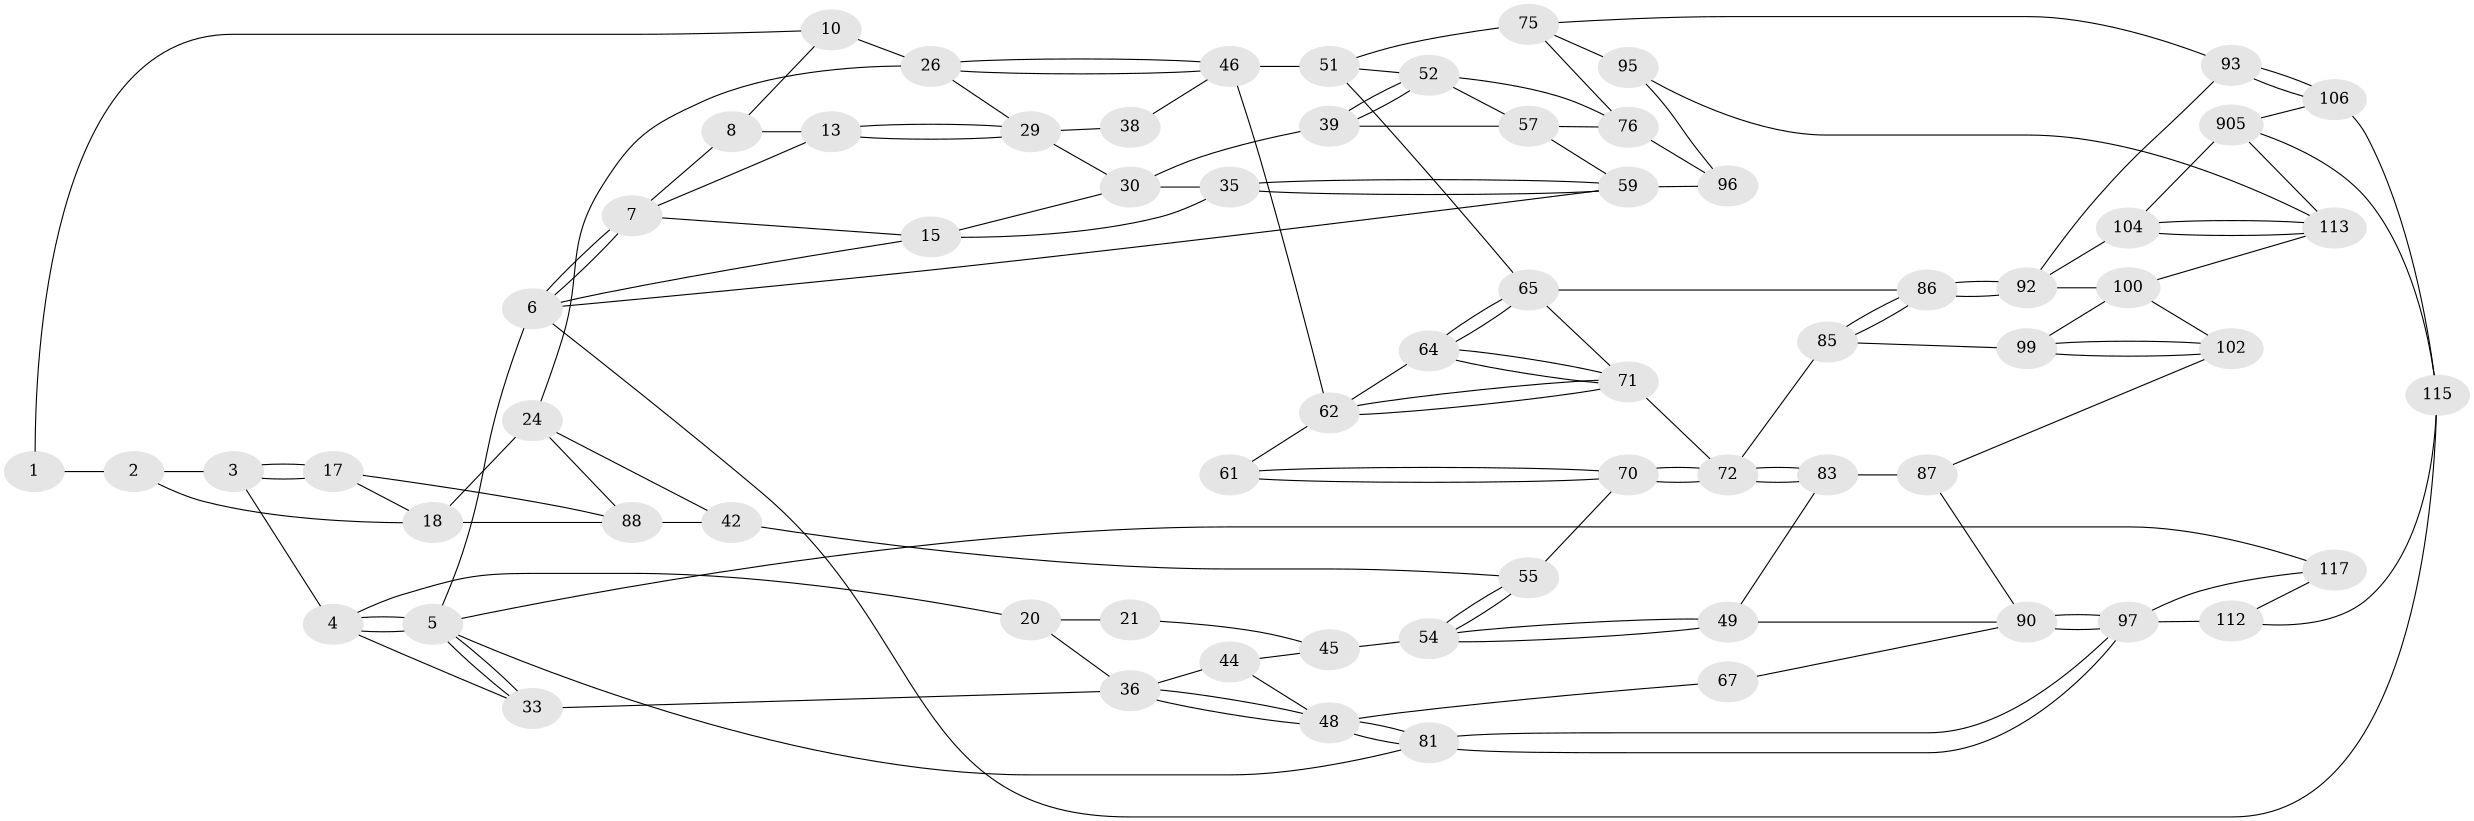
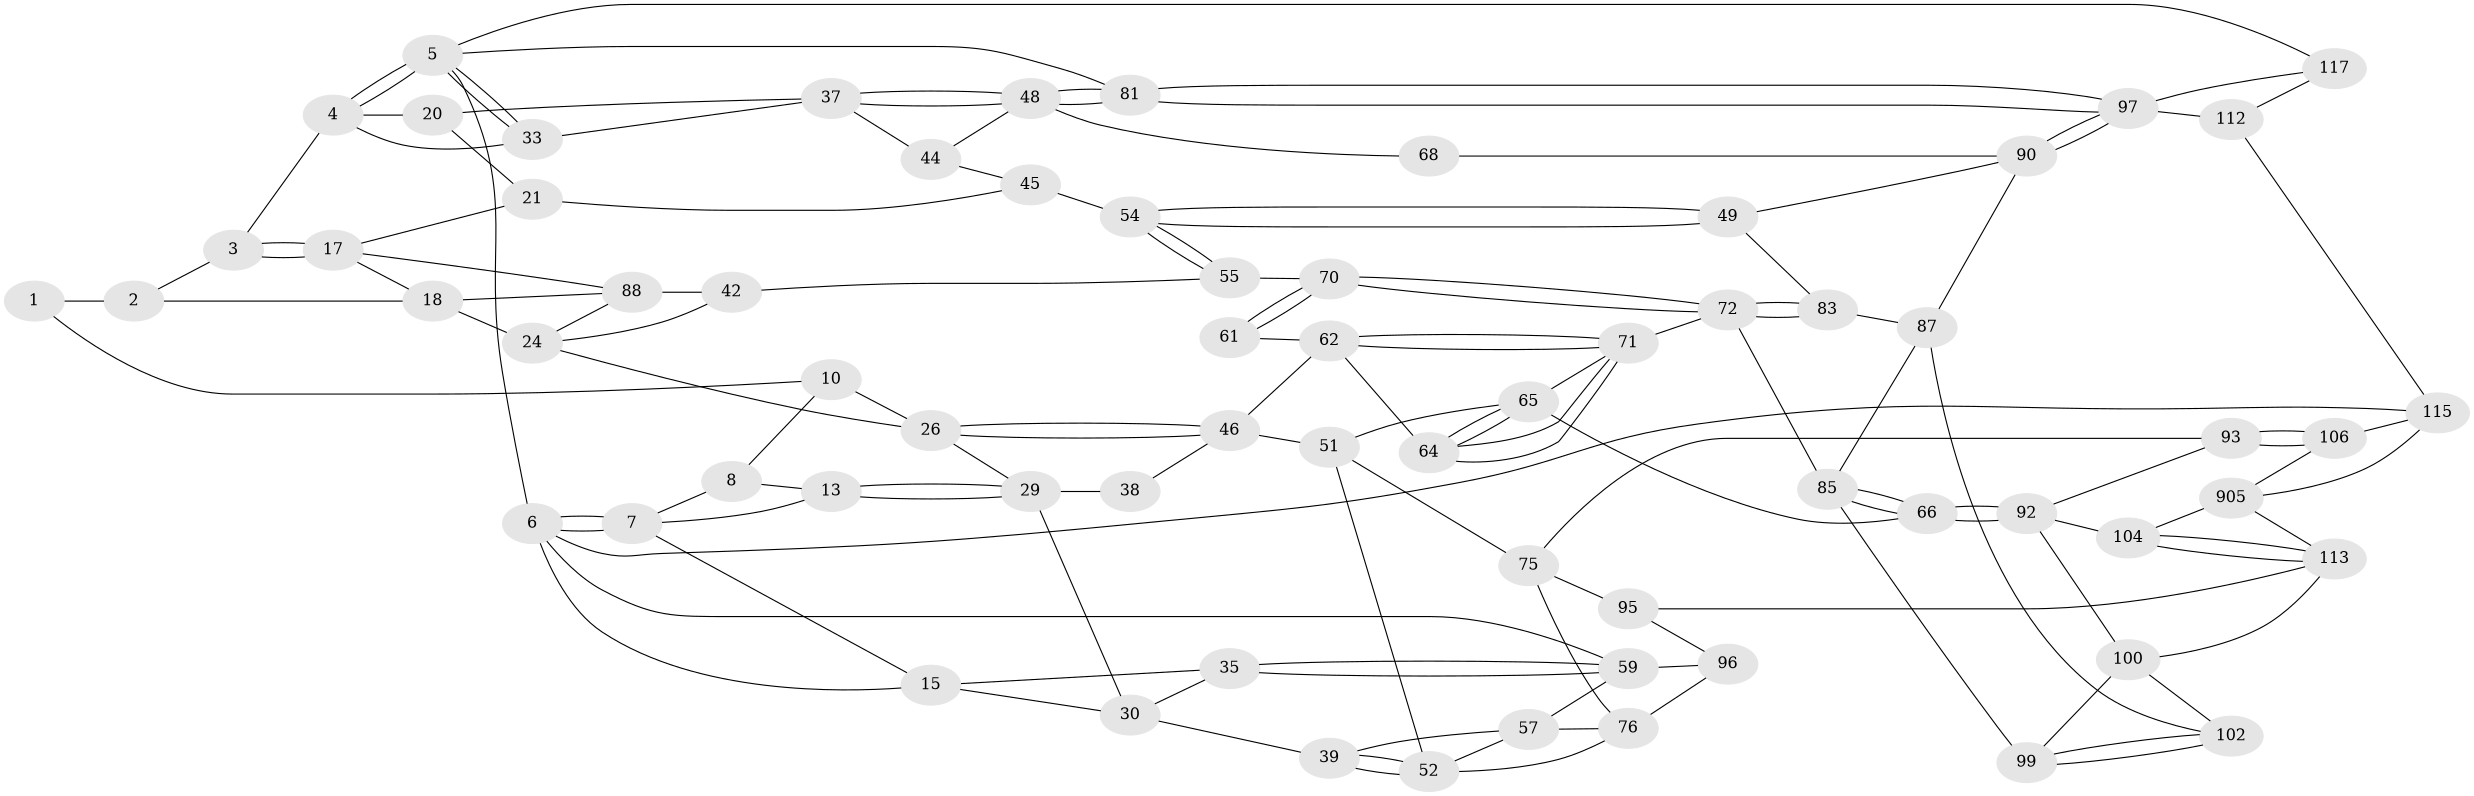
edge "21" -- "17": added
node "86": label "86" -> "66"
edge "87" -- "85": added
node "67": label "67" -> "68"
node "36": label "36" -> "37"
